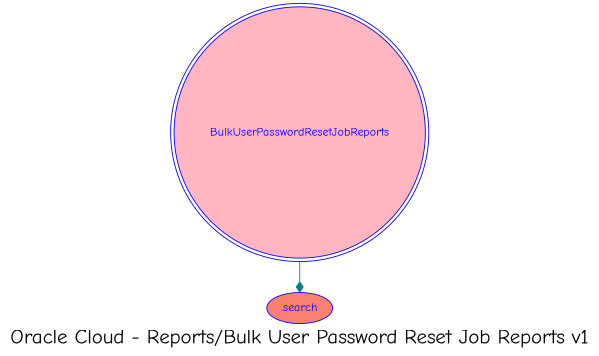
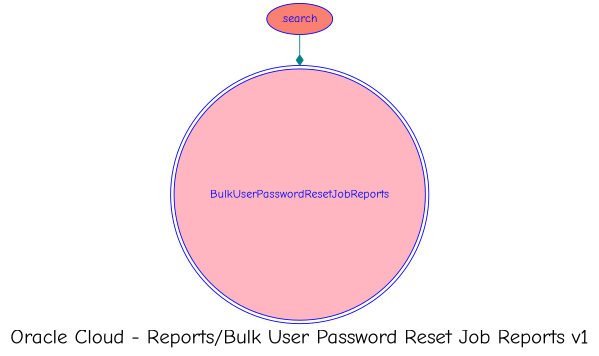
edge "BulkUserPasswordResetJobReports" -> ".search": reversed
